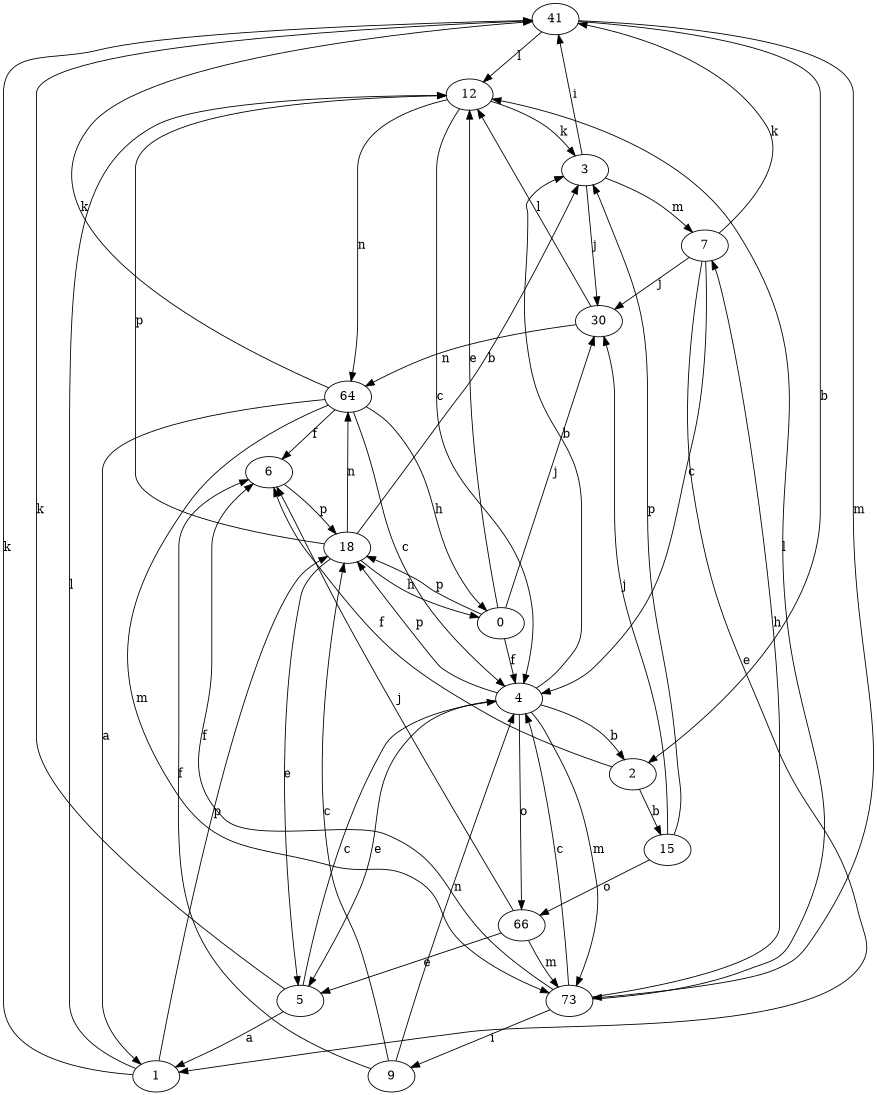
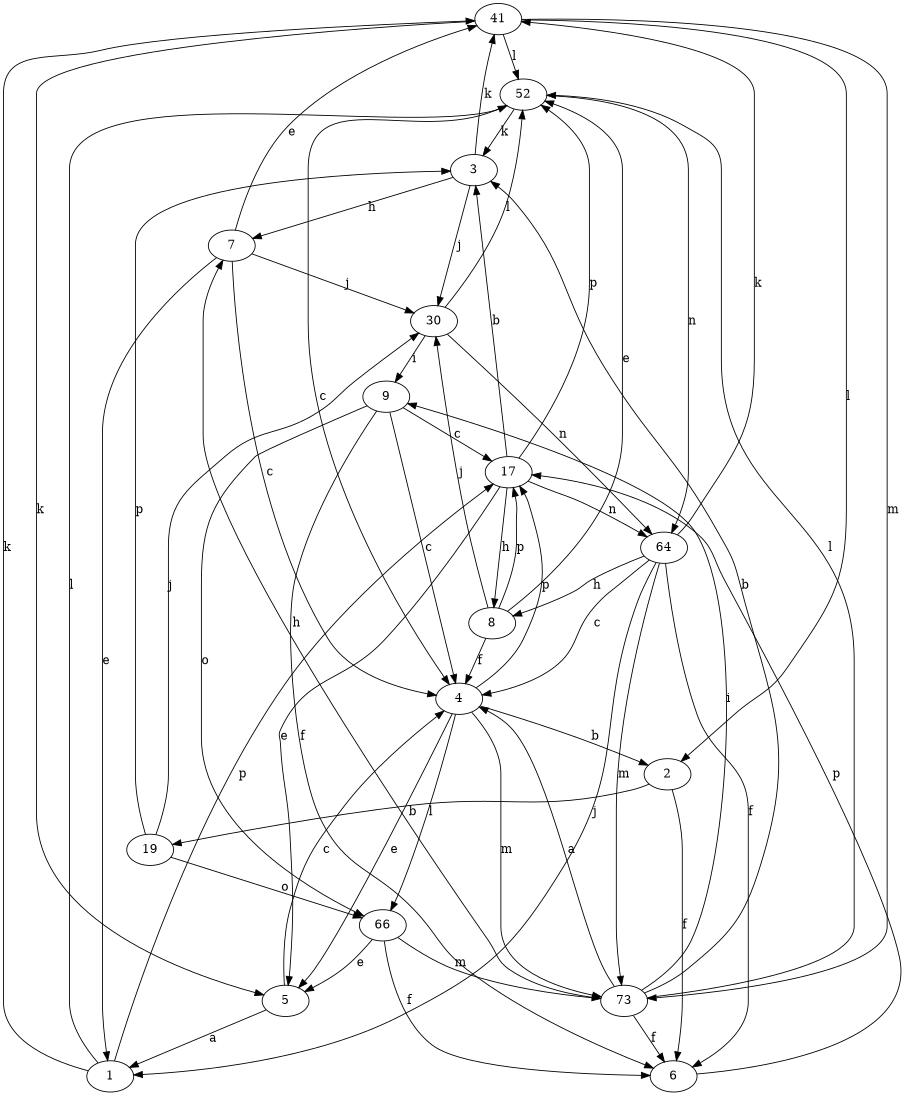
node "12": label "12" -> "52"
edge "3" -> "41": label "i" -> "k"
edge "7" -> "41": label "k" -> "e"
edge "3" -> "7": label "m" -> "h"
edge "5" -> "41": reversed
edge "30" -> "9": added, label "i"
edge "41" -> "2": label "b" -> "l"
edge "4" -> "3": now "73" -> "3"
node "18": label "18" -> "17"
node "0": label "0" -> "8"
edge "9" -> "66": added, label "o"
edge "66" -> "6": label "j" -> "f"
edge "64" -> "1": label "a" -> "j"
edge "4" -> "66": label "o" -> "l"
edge "73" -> "4": label "c" -> "a"
node "15": label "15" -> "19"
edge "9" -> "4": label "n" -> "c"
